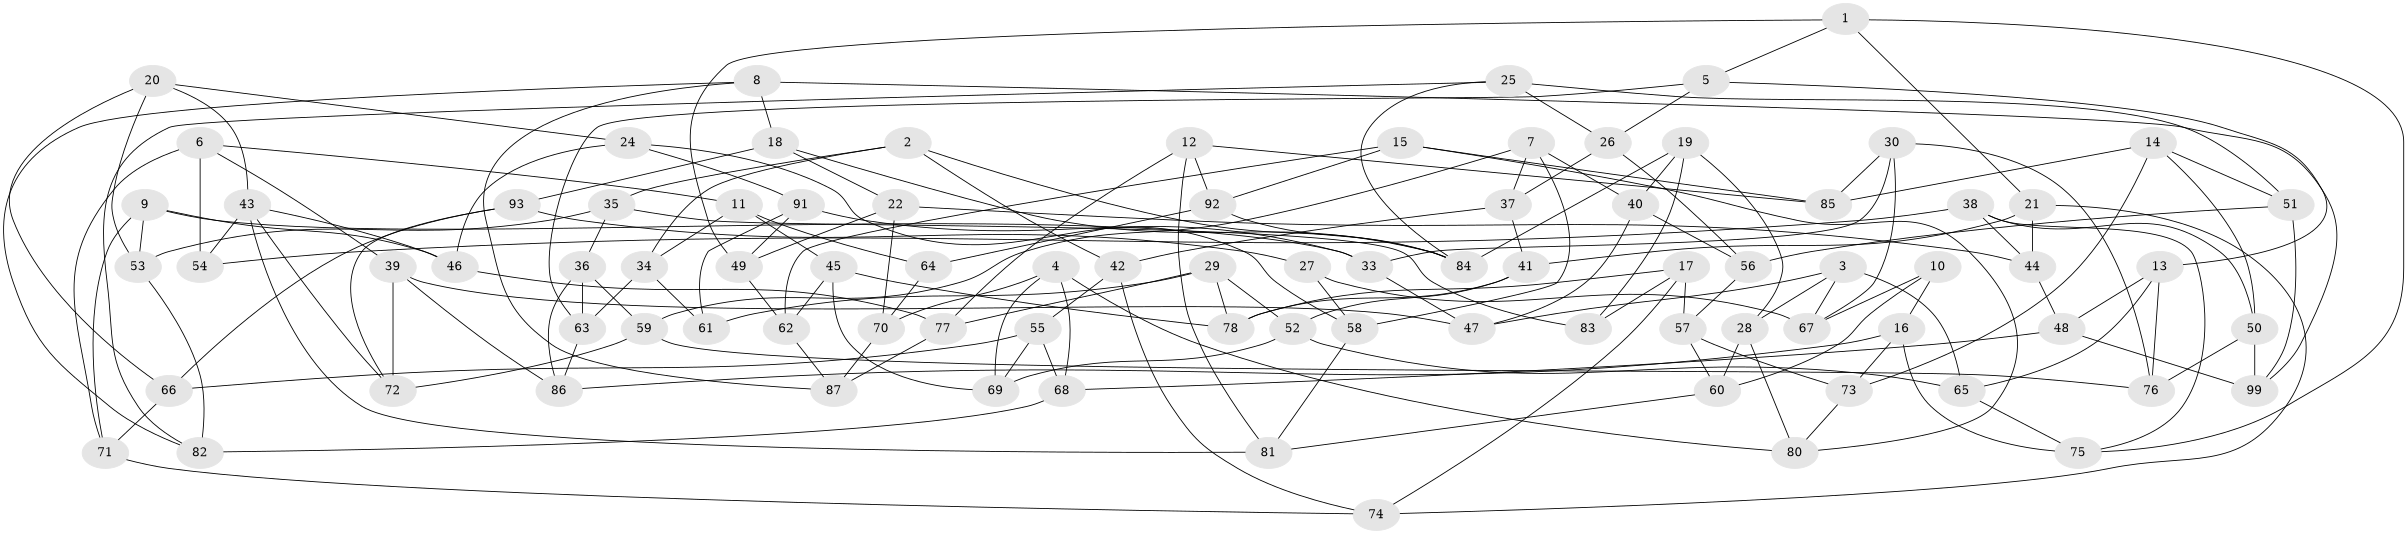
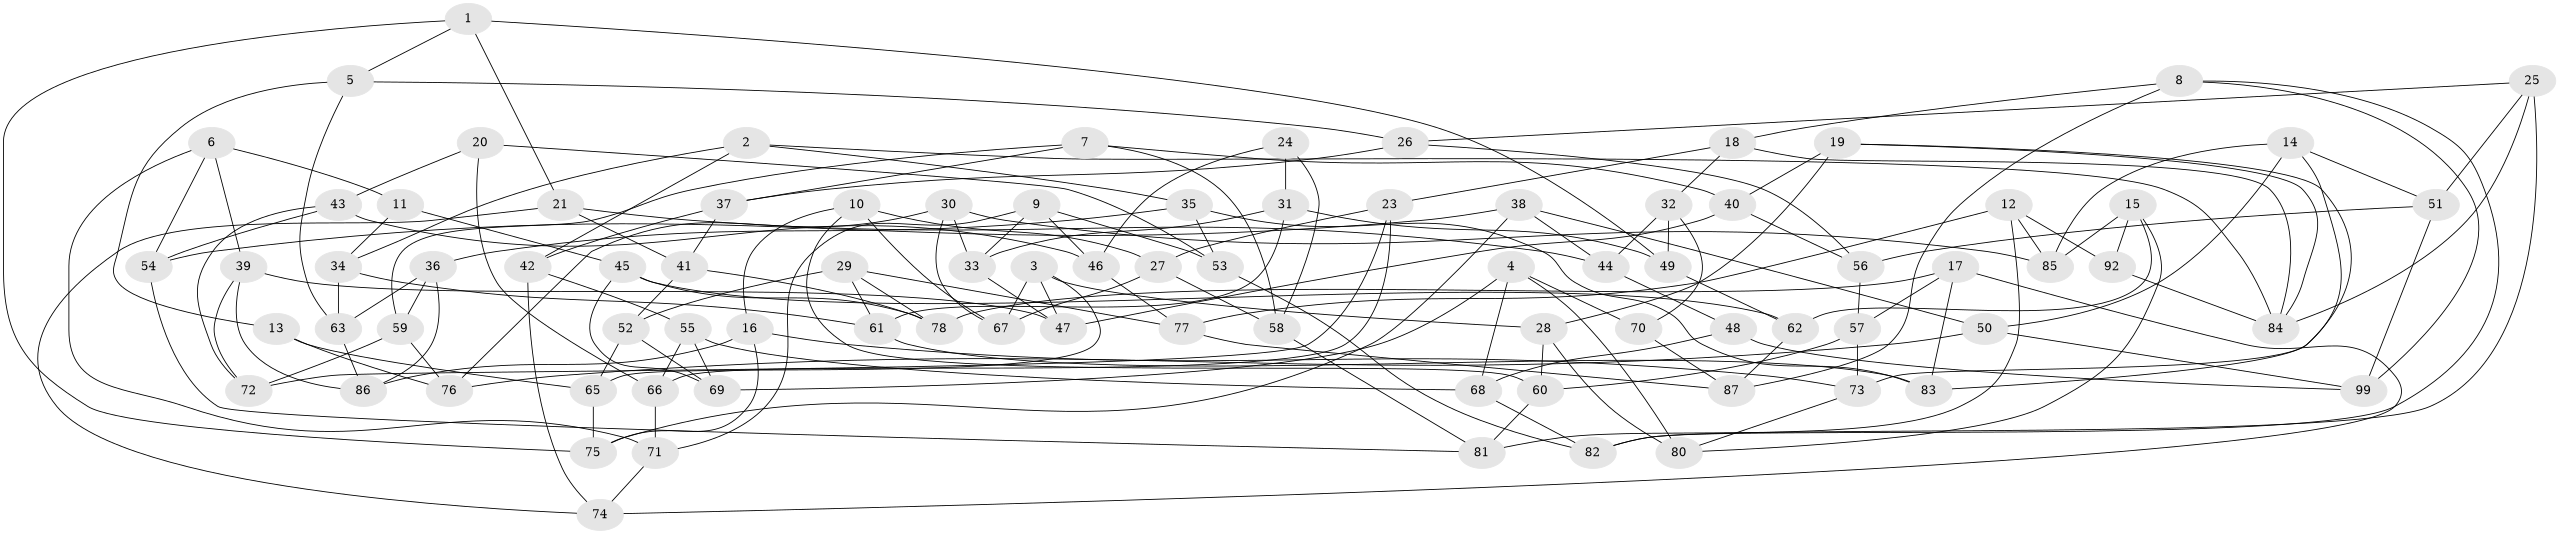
edge "20" -- "24": removed
node "93": label "93" -> "23"
node "91": label "91" -> "31"
node "22": label "22" -> "32"
edge "10" -- "27": added
node "64": removed
edge "13" -- "48": removed
edge "61" -- "83": added
edge "43" -- "81": now "54" -- "81"
